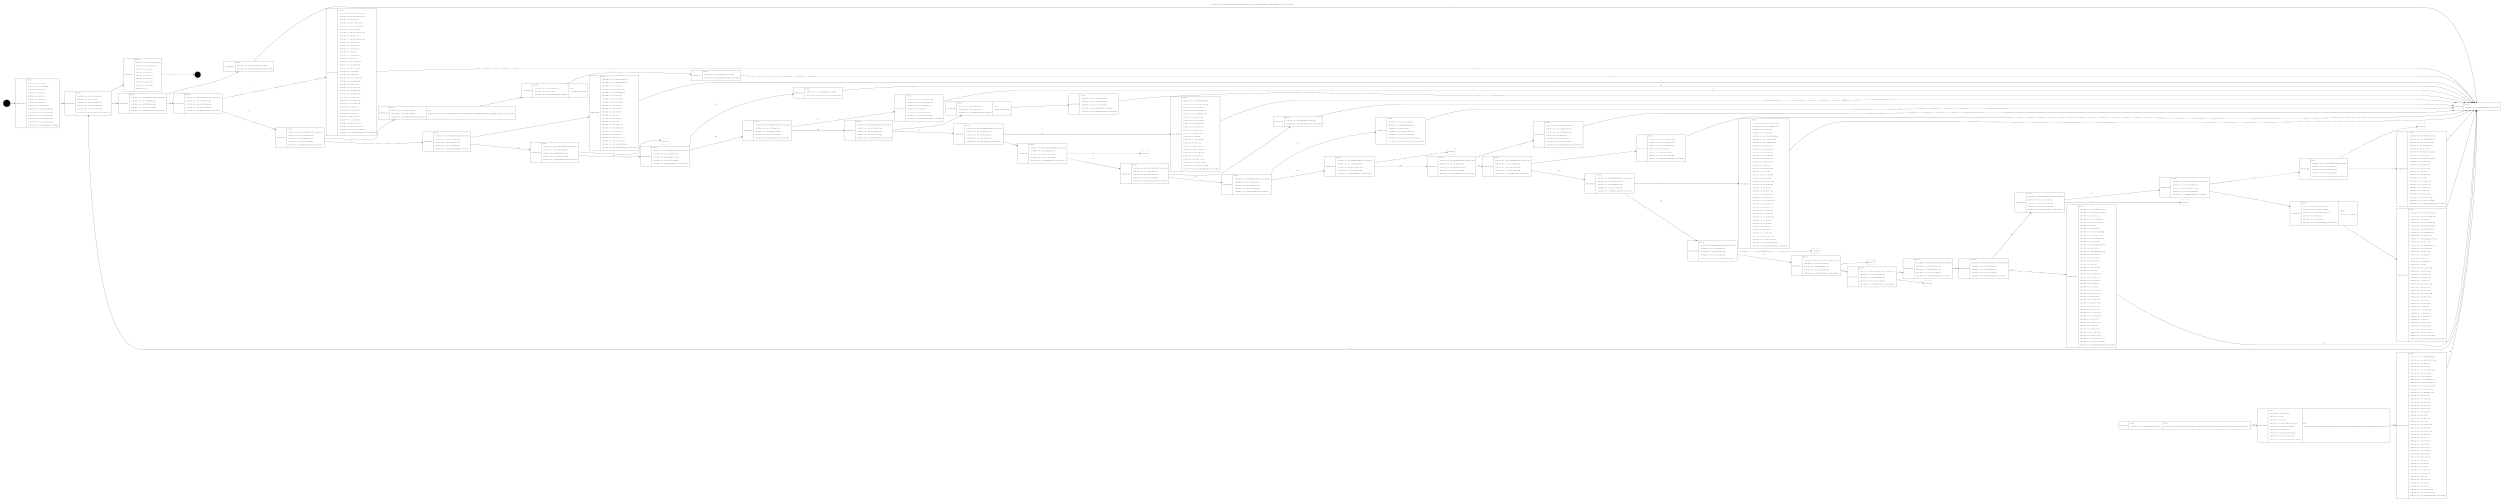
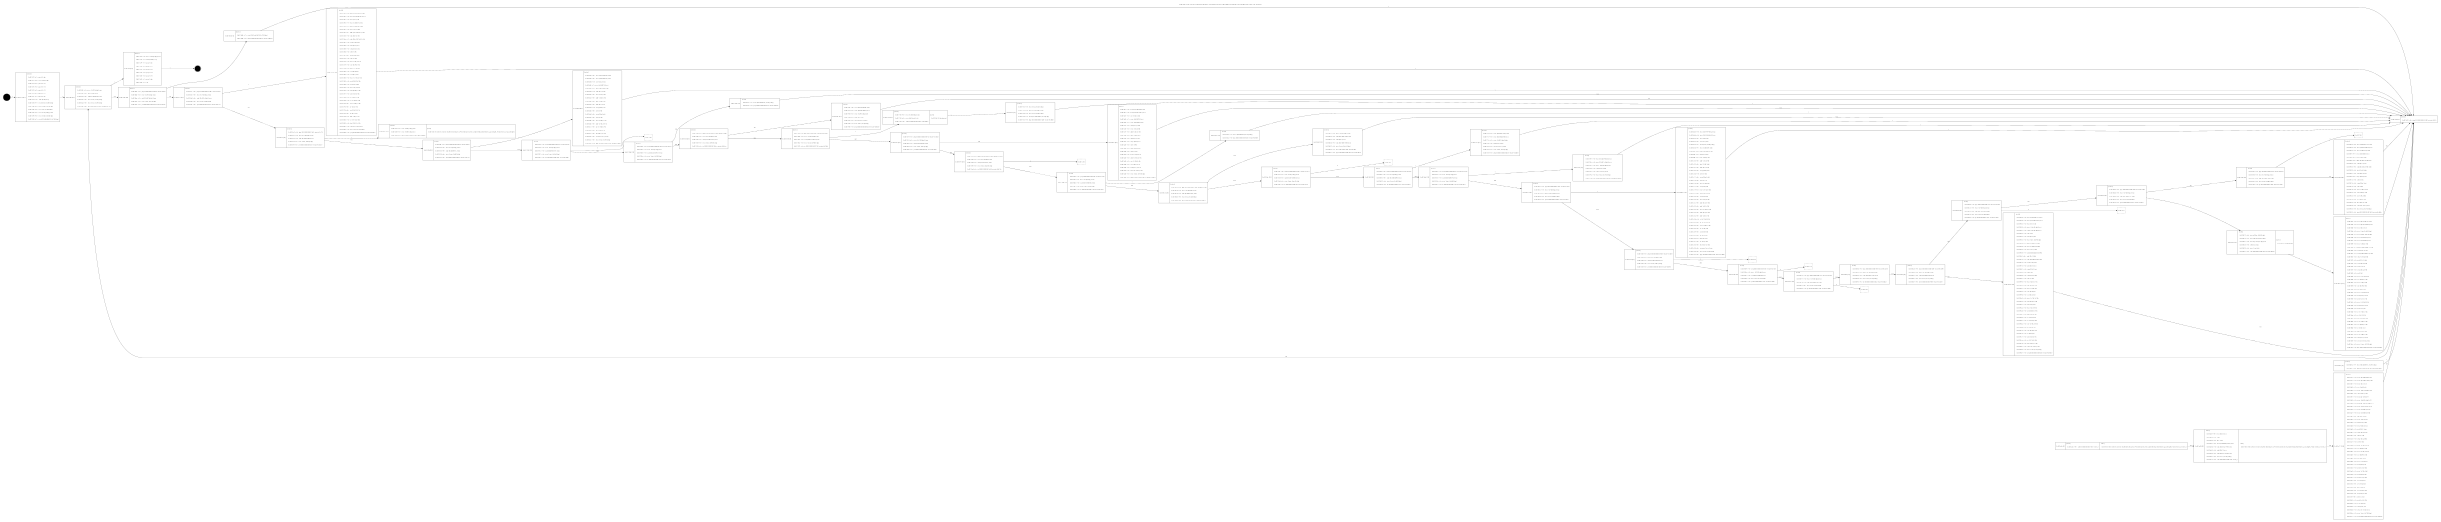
node "0x401b4e [12]": removed
